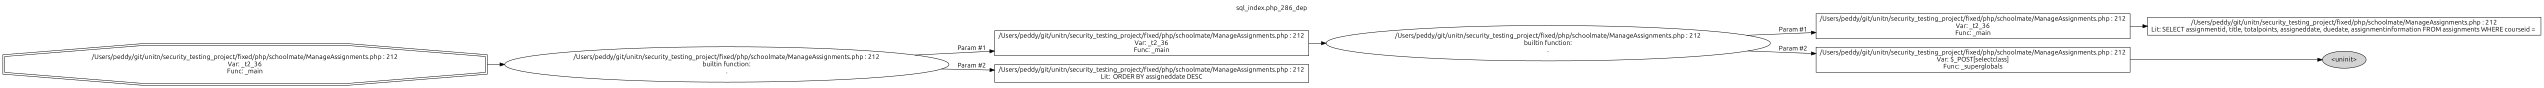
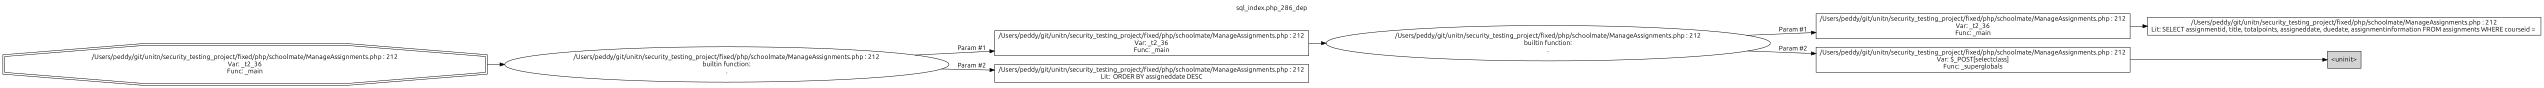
node "<uninit>": shape ellipse -> box
